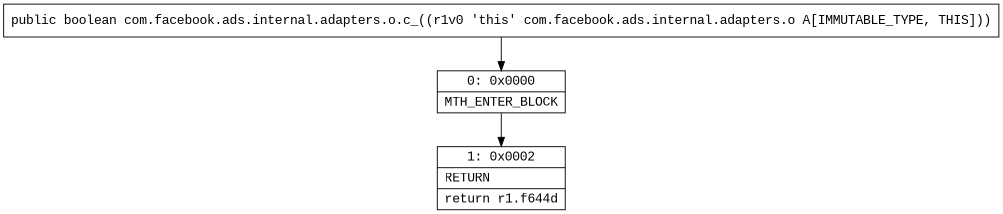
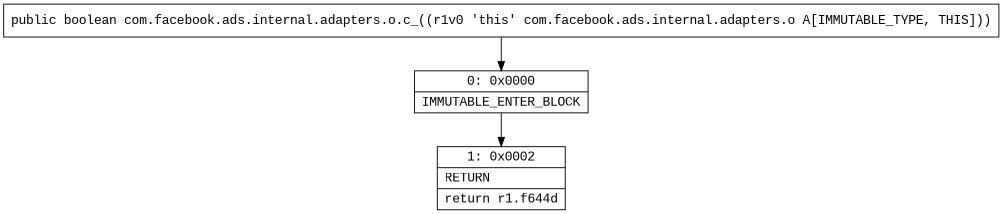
node "0: 0x0000": text "MTH_ENTER_BLOCK" -> "IMMUTABLE_ENTER_BLOCK"
